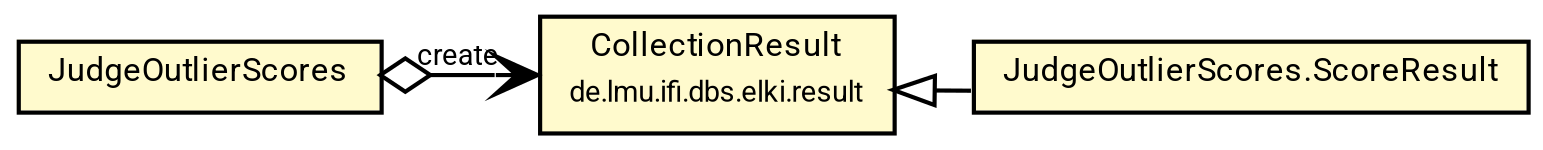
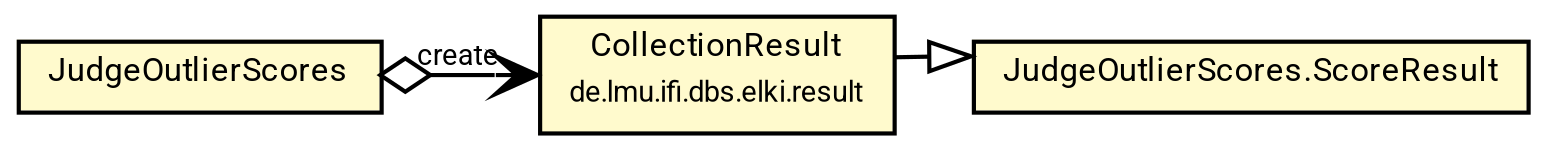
edge "JudgeOutlierScores.ScoreResult" -> "CollectionResult": reversed
